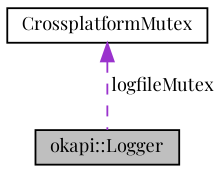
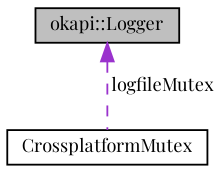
edge "okapi::Logger" -> "CrossplatformMutex": reversed
